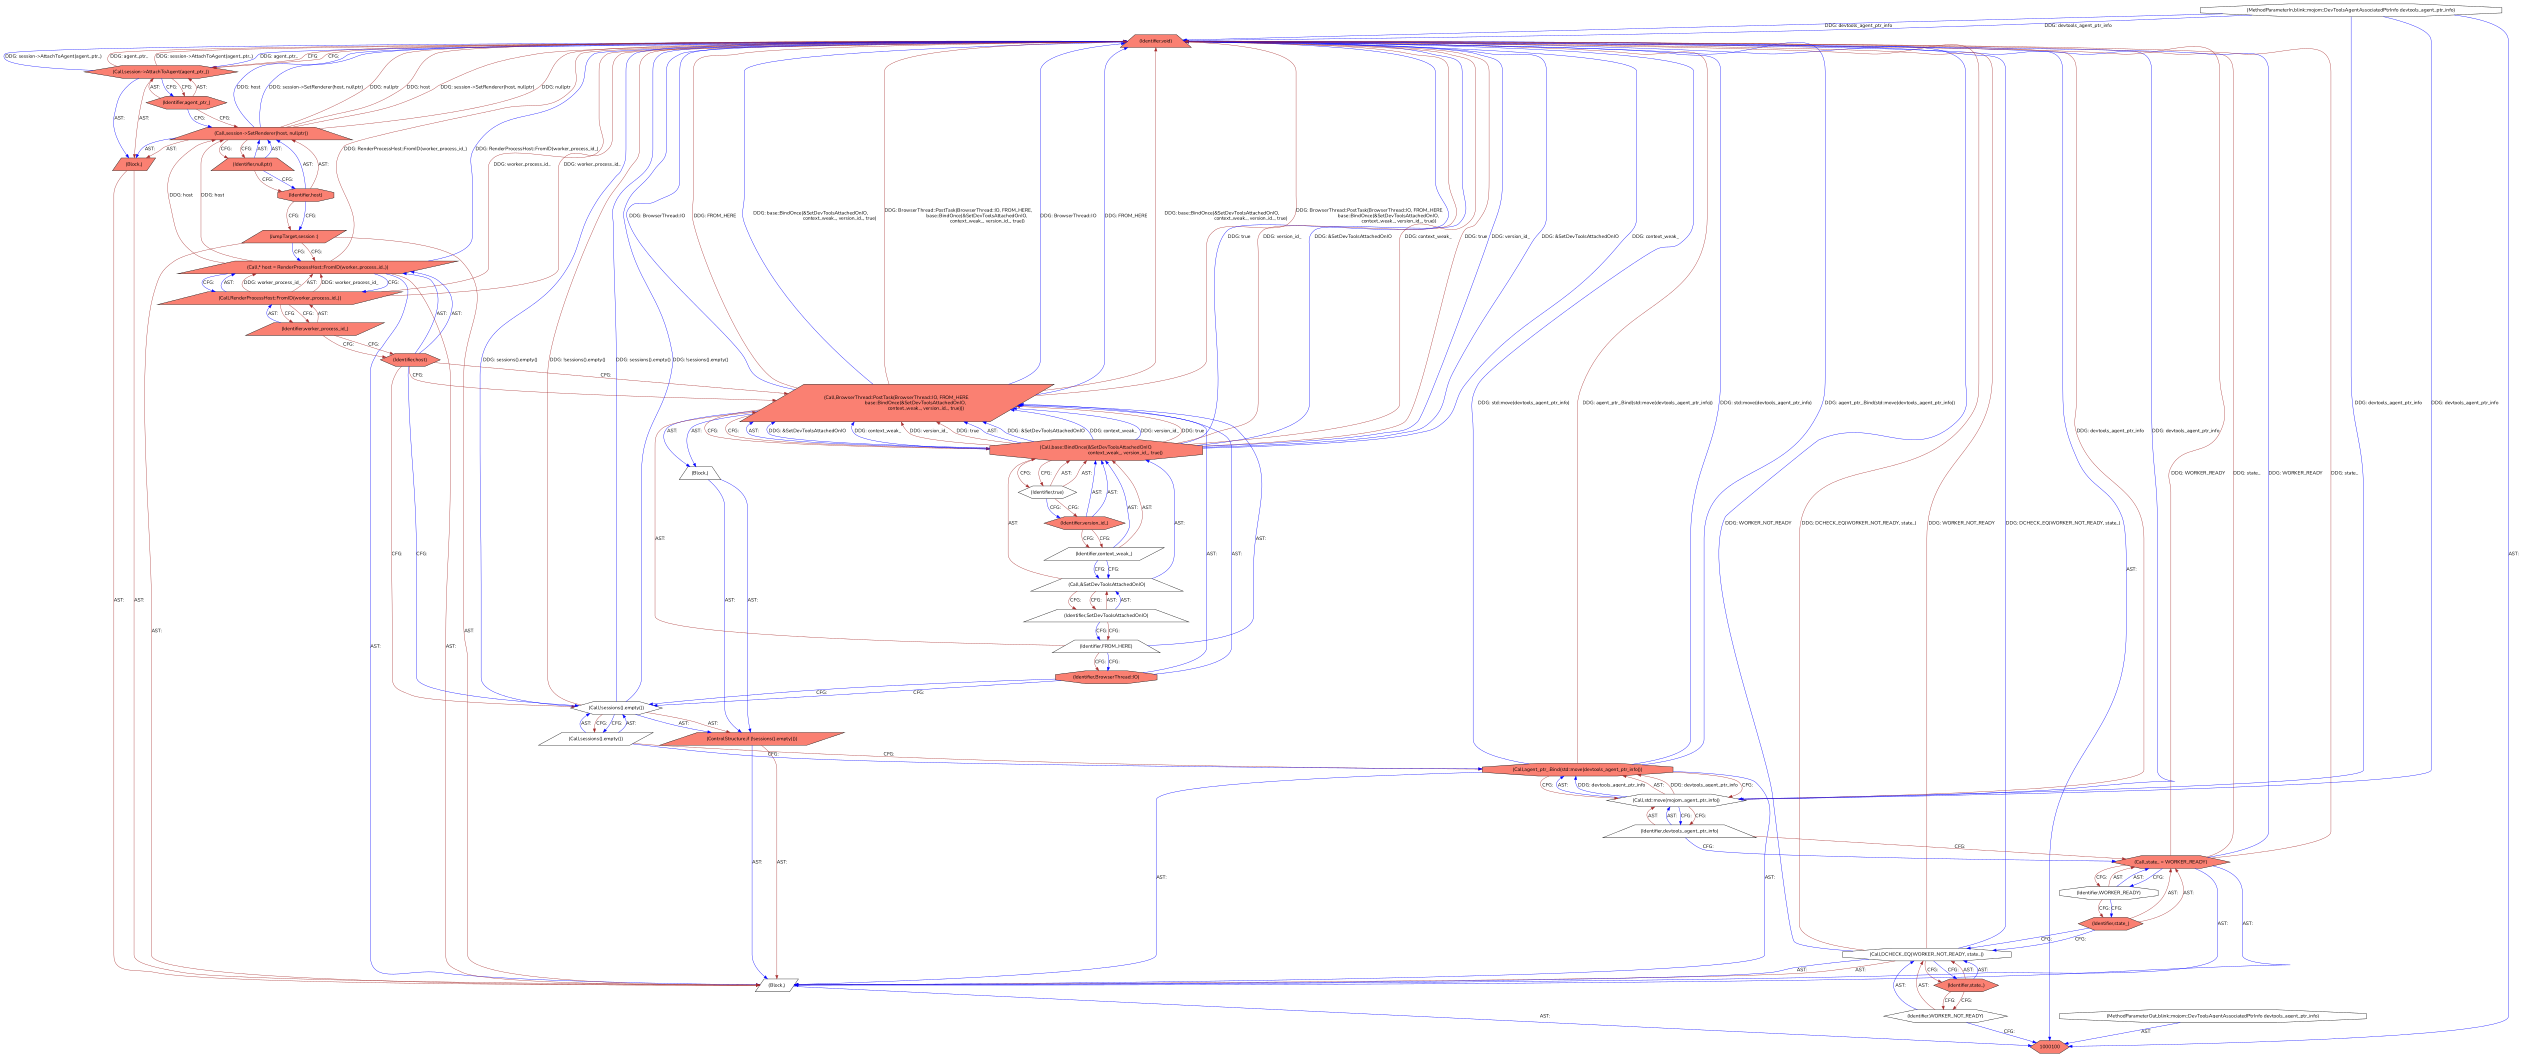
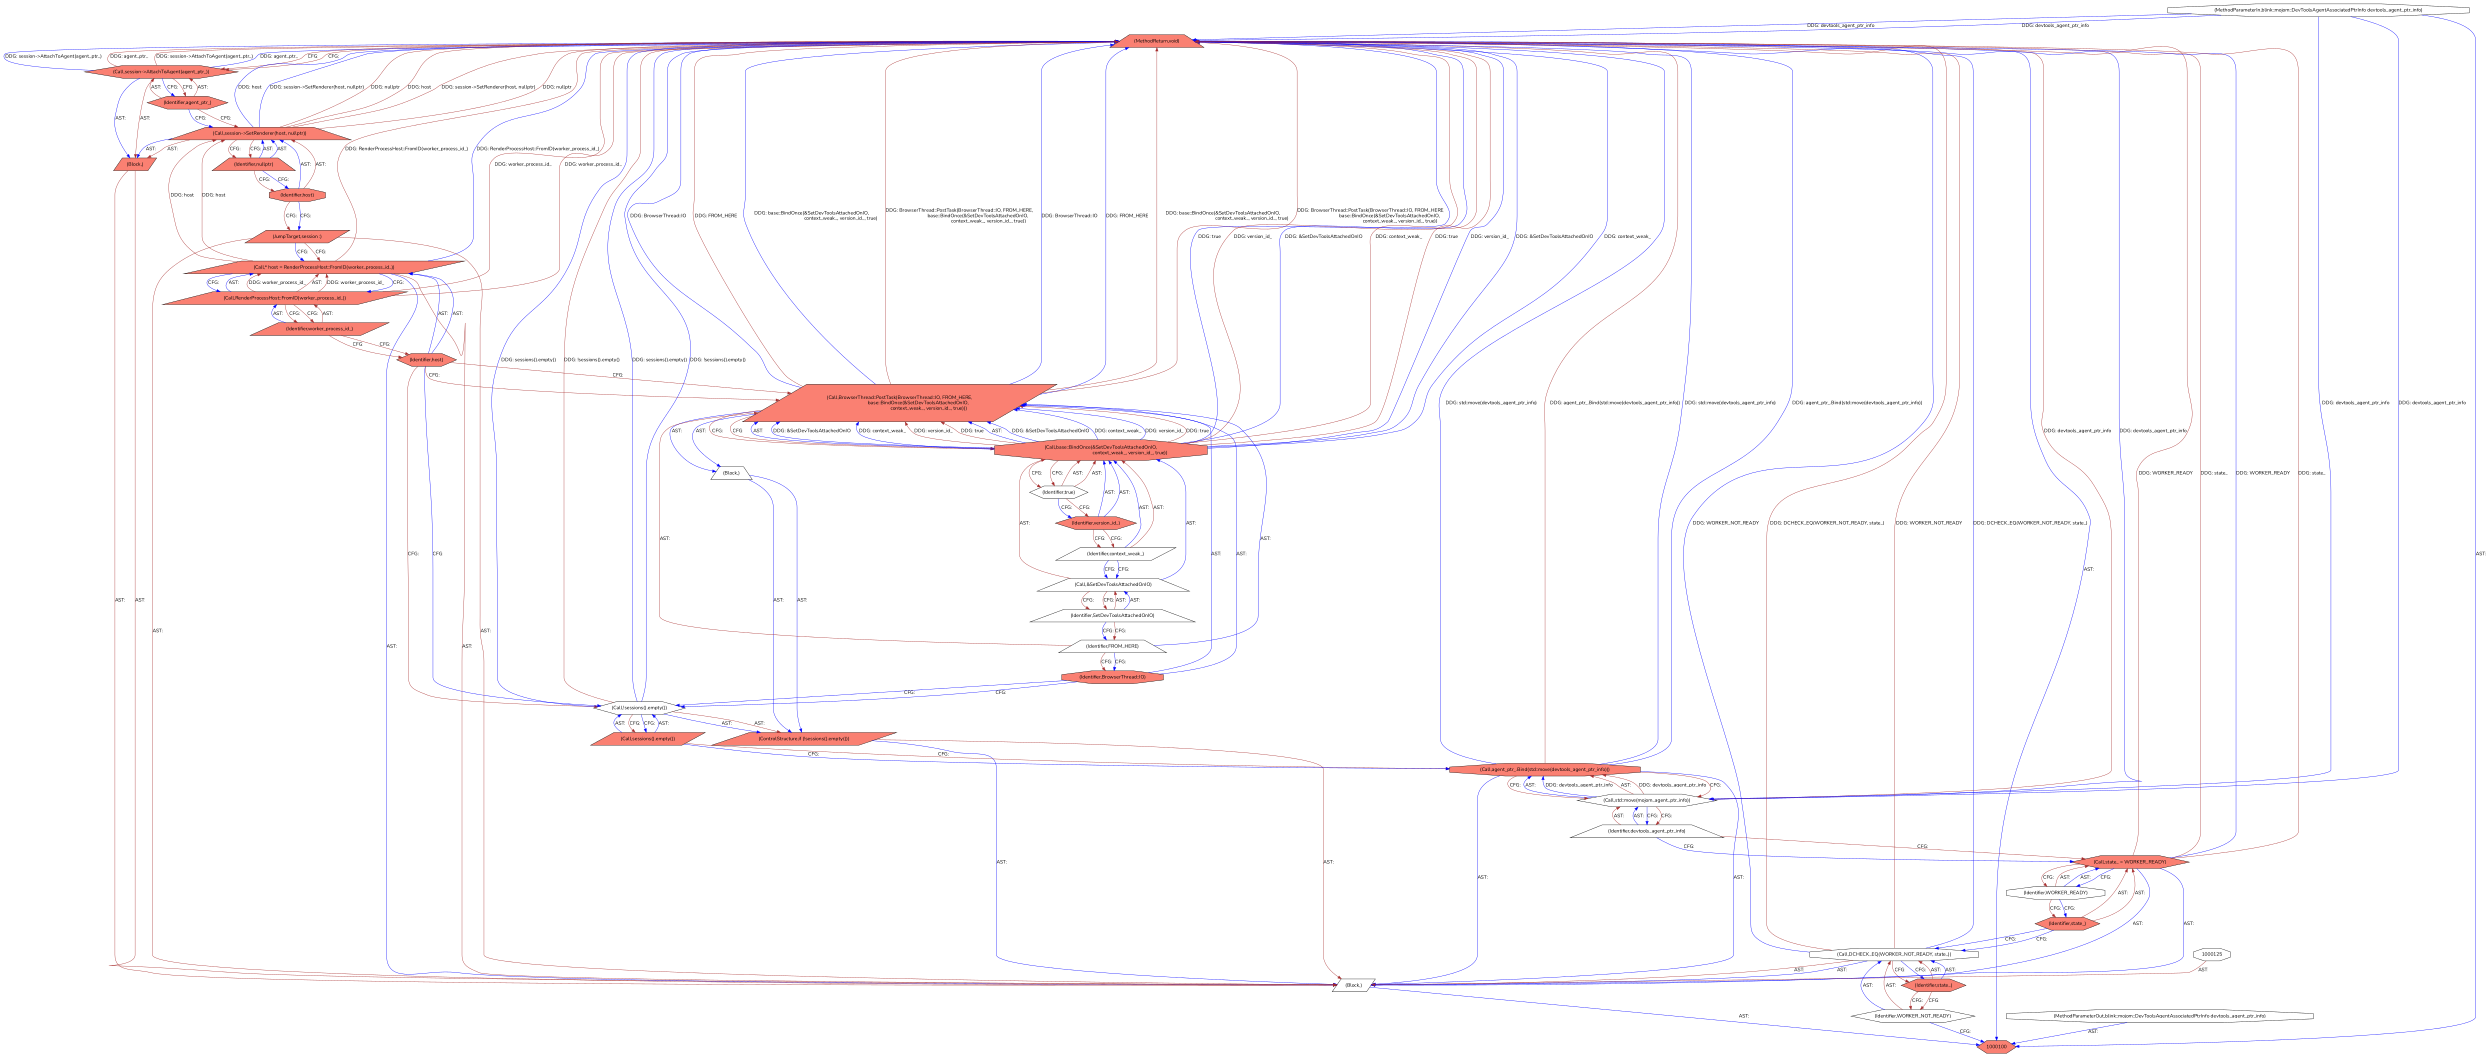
node "(Identifier,void)": label "(Identifier,void)" -> "(MethodReturn,void)"
node "(Call,sessions().empty())": fillcolor white -> salmon
node "1000125": added
